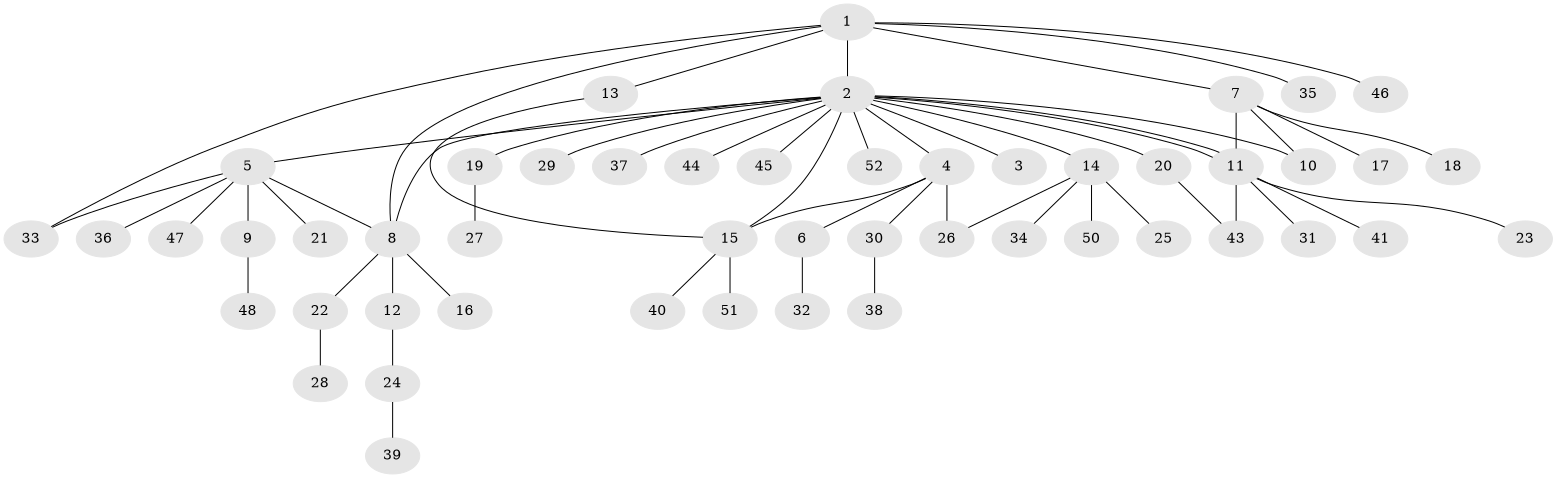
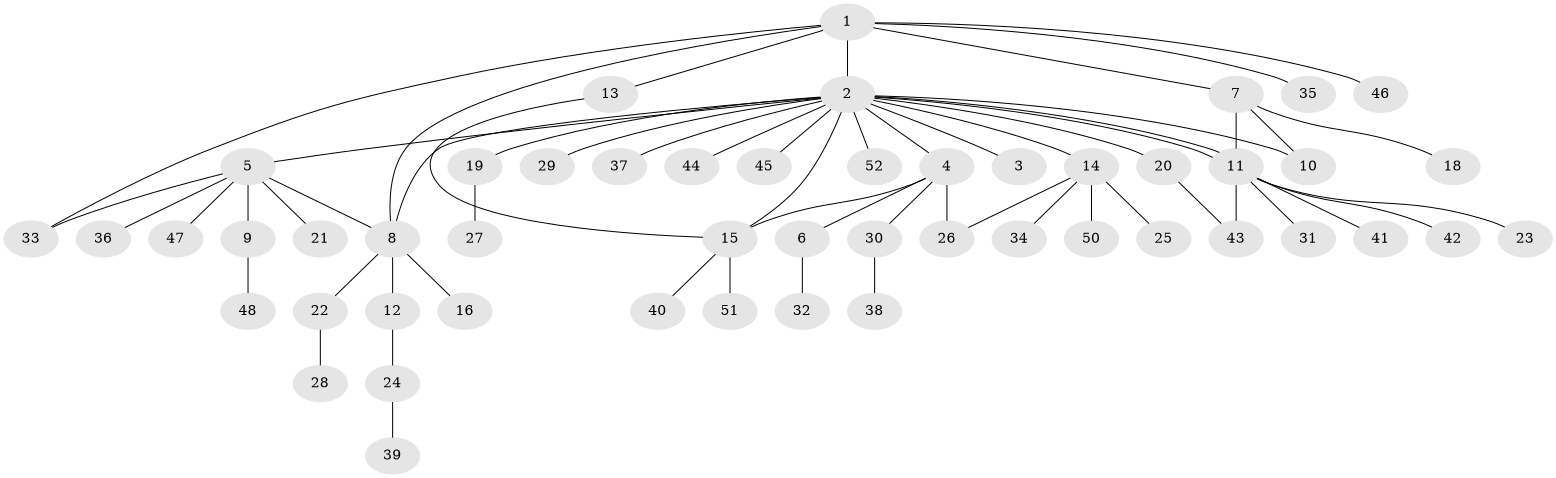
node "17": removed
node "42": added
